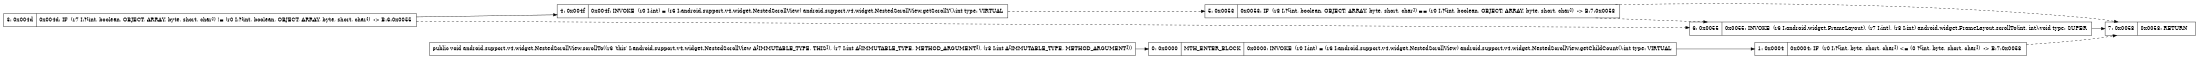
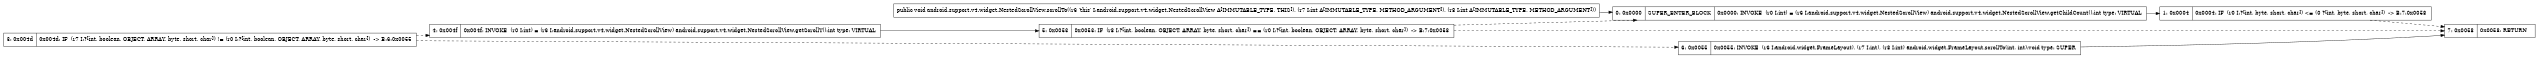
edge "4: 0x004f" -> "5: 0x0053": style dashed -> solid
edge "3: 0x004d" -> "4: 0x004f": style solid -> dashed
edge "5: 0x0053" -> "6: 0x0055": now "5: 0x0053" -> "0: 0x0000"
node "0: 0x0000": text "MTH_ENTER_BLOCK" -> "SUPER_ENTER_BLOCK"
